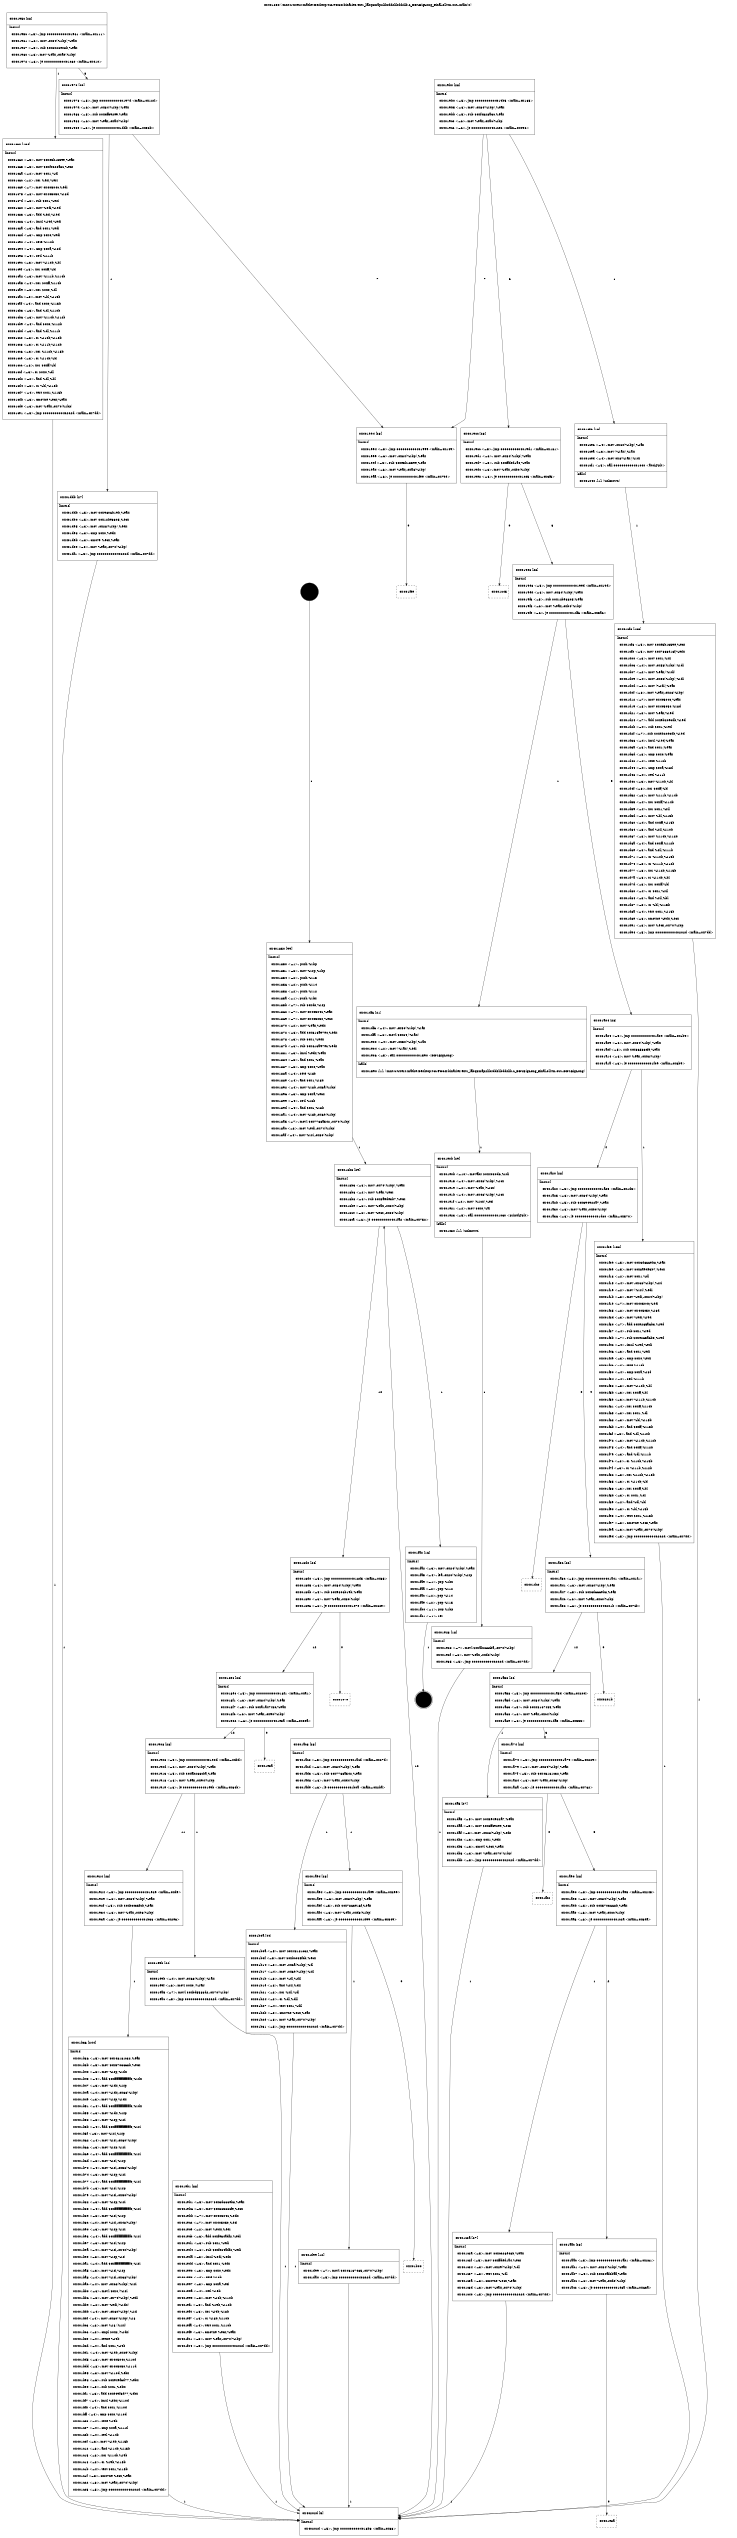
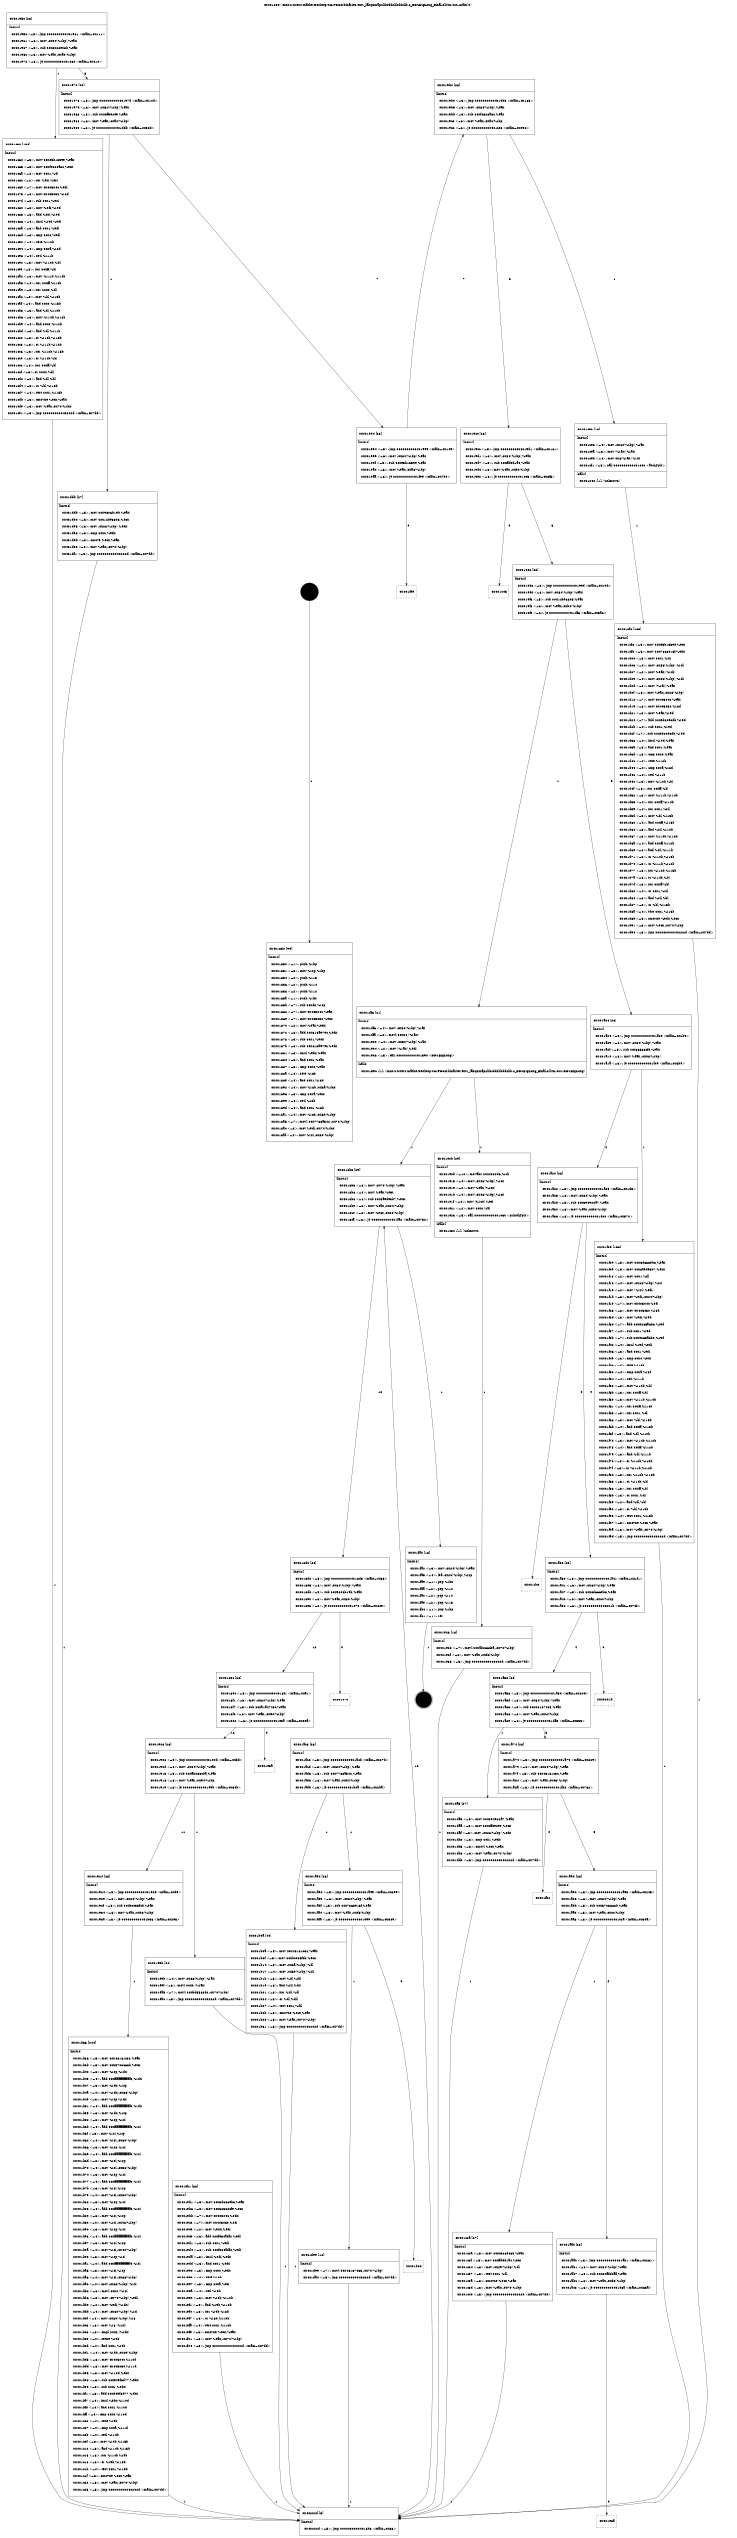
edge "0x4019b0 [28]" -> "0x401994 [28]": reversed
edge "0x401850 [99]" -> "0x4018b3 [29]": now "0x401df6 [21]" -> "0x4018b3 [29]"
edge "0x401a3c [28]" -> "0x401a58 [28]": label " 12" -> " 4"
